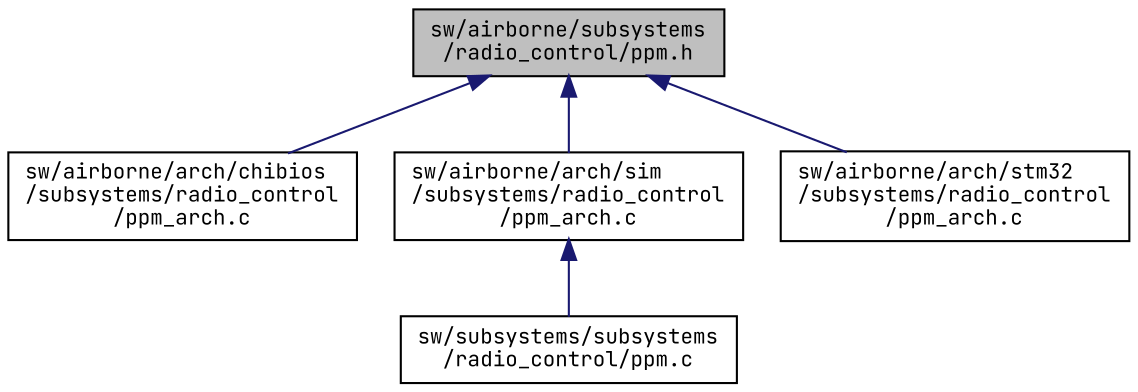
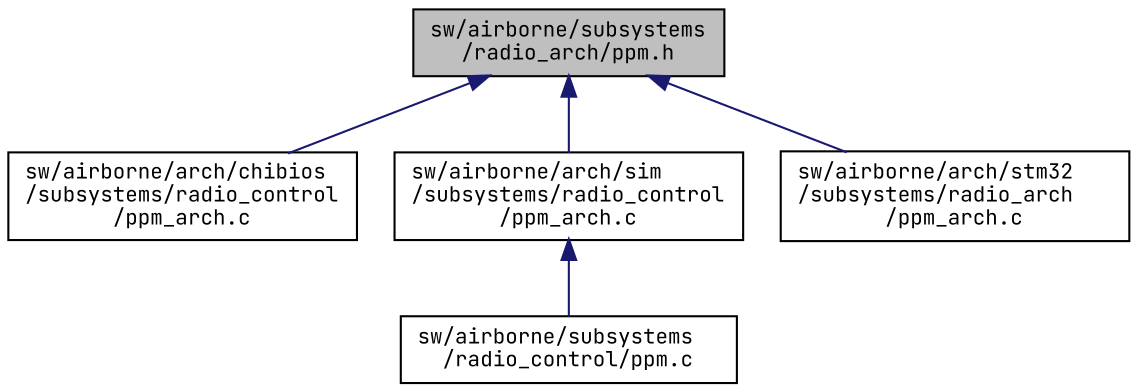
node "sw/airborne/subsystems /radio_control/ppm.h": label "sw/airborne/subsystems /radio_control/ppm.h" -> "sw/airborne/subsystems /radio_arch/ppm.h"
node "sw/airborne/arch/stm32 /subsystems/radio_control /ppm_arch.c": label "sw/airborne/arch/stm32 /subsystems/radio_control /ppm_arch.c" -> "sw/airborne/arch/stm32 /subsystems/radio_arch /ppm_arch.c"
node "sw/subsystems/subsystems /radio_control/ppm.c": label "sw/subsystems/subsystems /radio_control/ppm.c" -> "sw/airborne/subsystems /radio_control/ppm.c"
